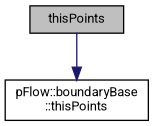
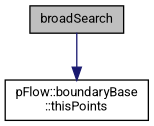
node "thisPoints": label "thisPoints" -> "broadSearch"
